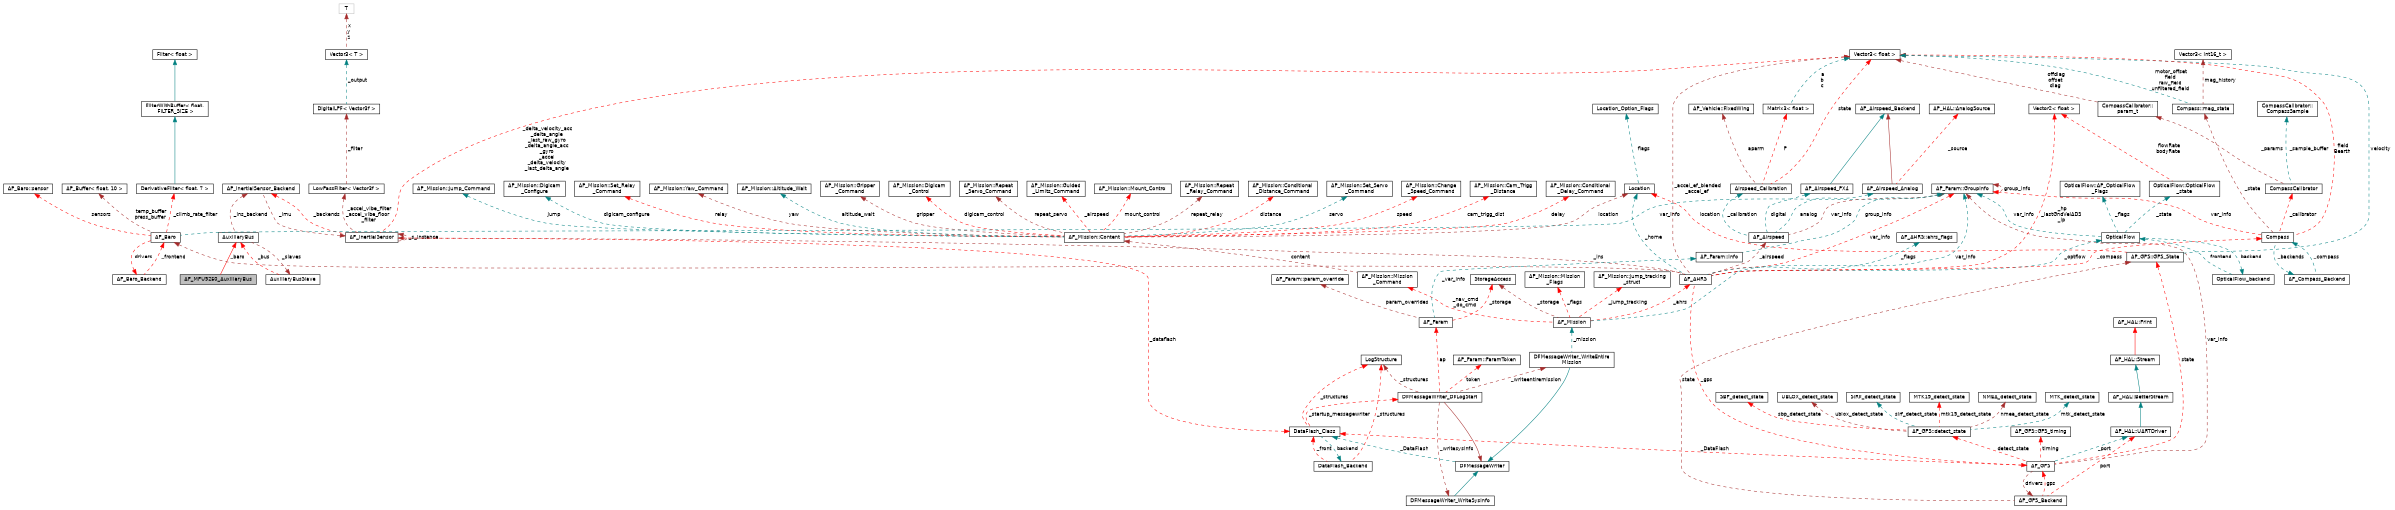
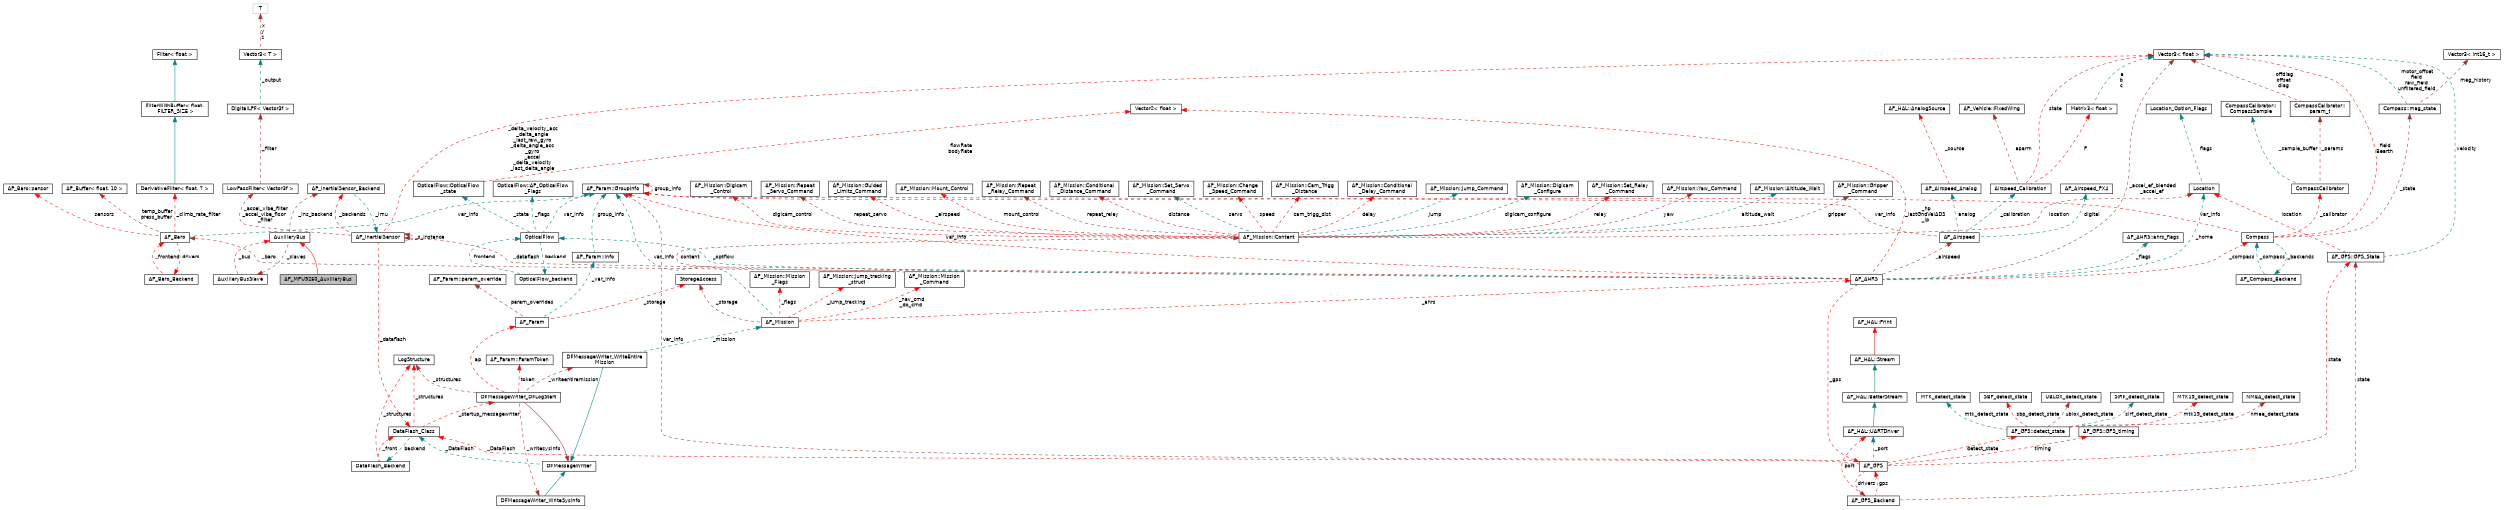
node "AP_Airspeed_Backend": removed
edge "AP_InertialSensor_Backend" -> "AP_InertialSensor": color brown -> teal
edge "AP_AHRS" -> "AP_InertialSensor": label " _ins" -> " _dataflash"
